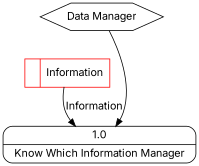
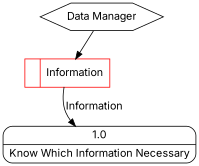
edge "Data Manager" -> "1.0": now "Data Manager" -> "Information"
node "1.0": text "Know Which Information Manager" -> "Know Which Information Necessary"
